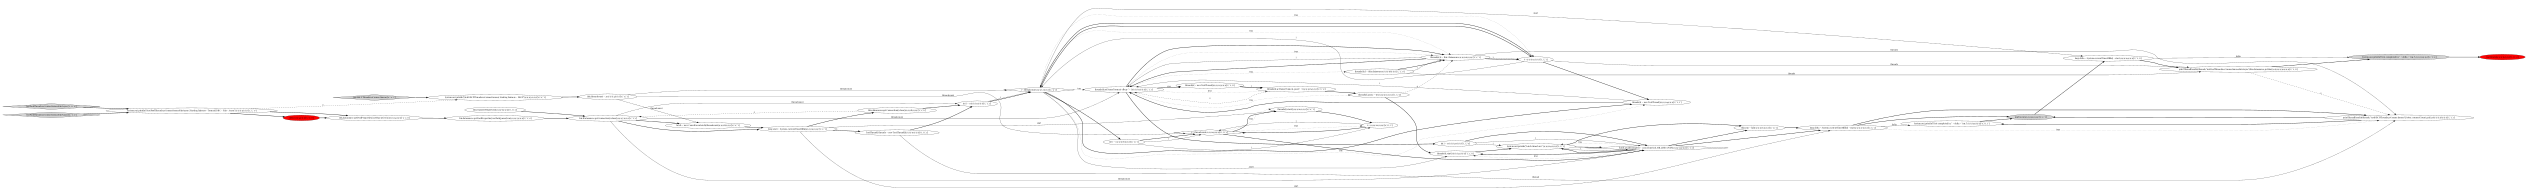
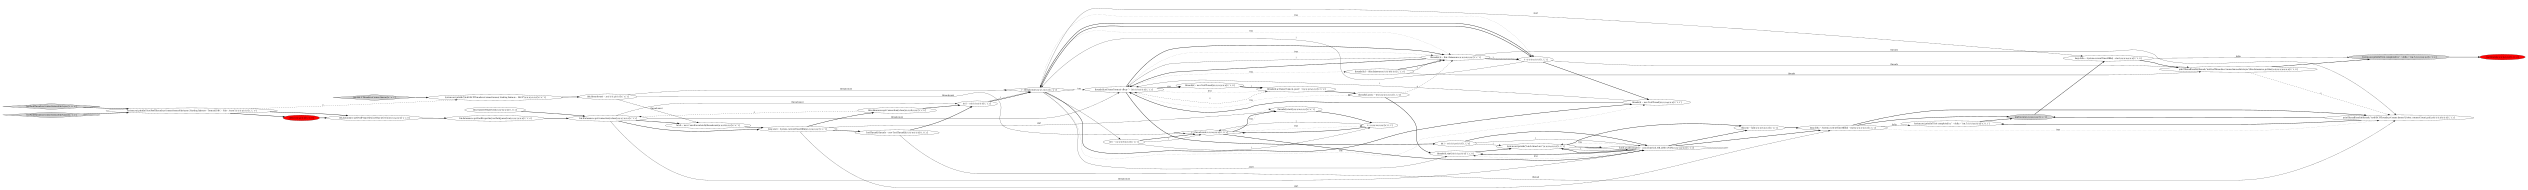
edge "i < threadcount@@@12@@@['1', '1', '1']" -> "int i = 0@@@18@@@['0', '0', '1']": style bold -> solid
